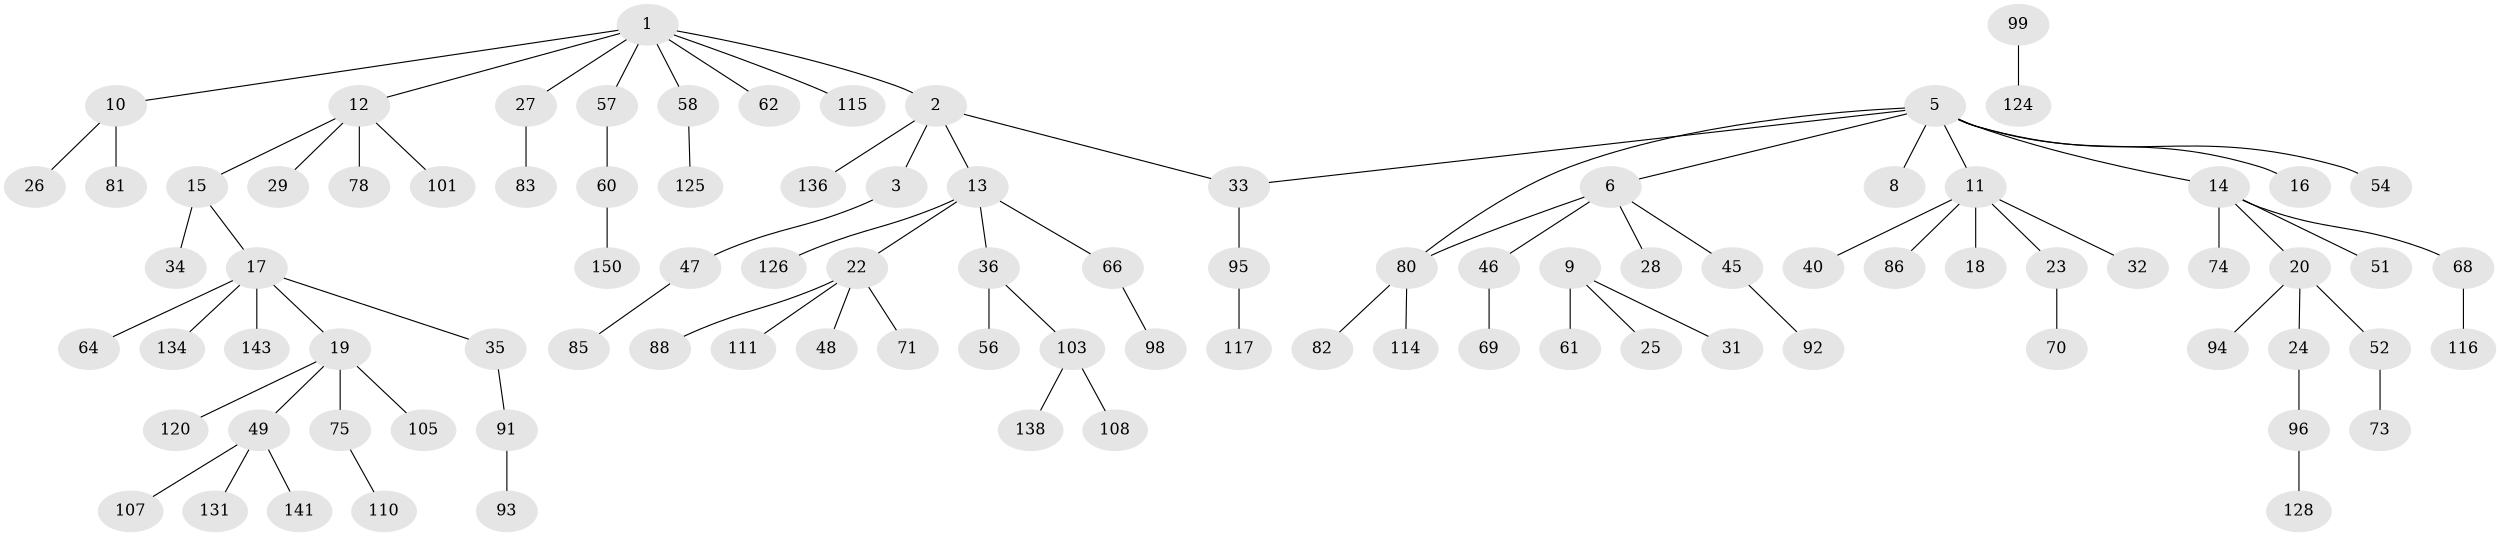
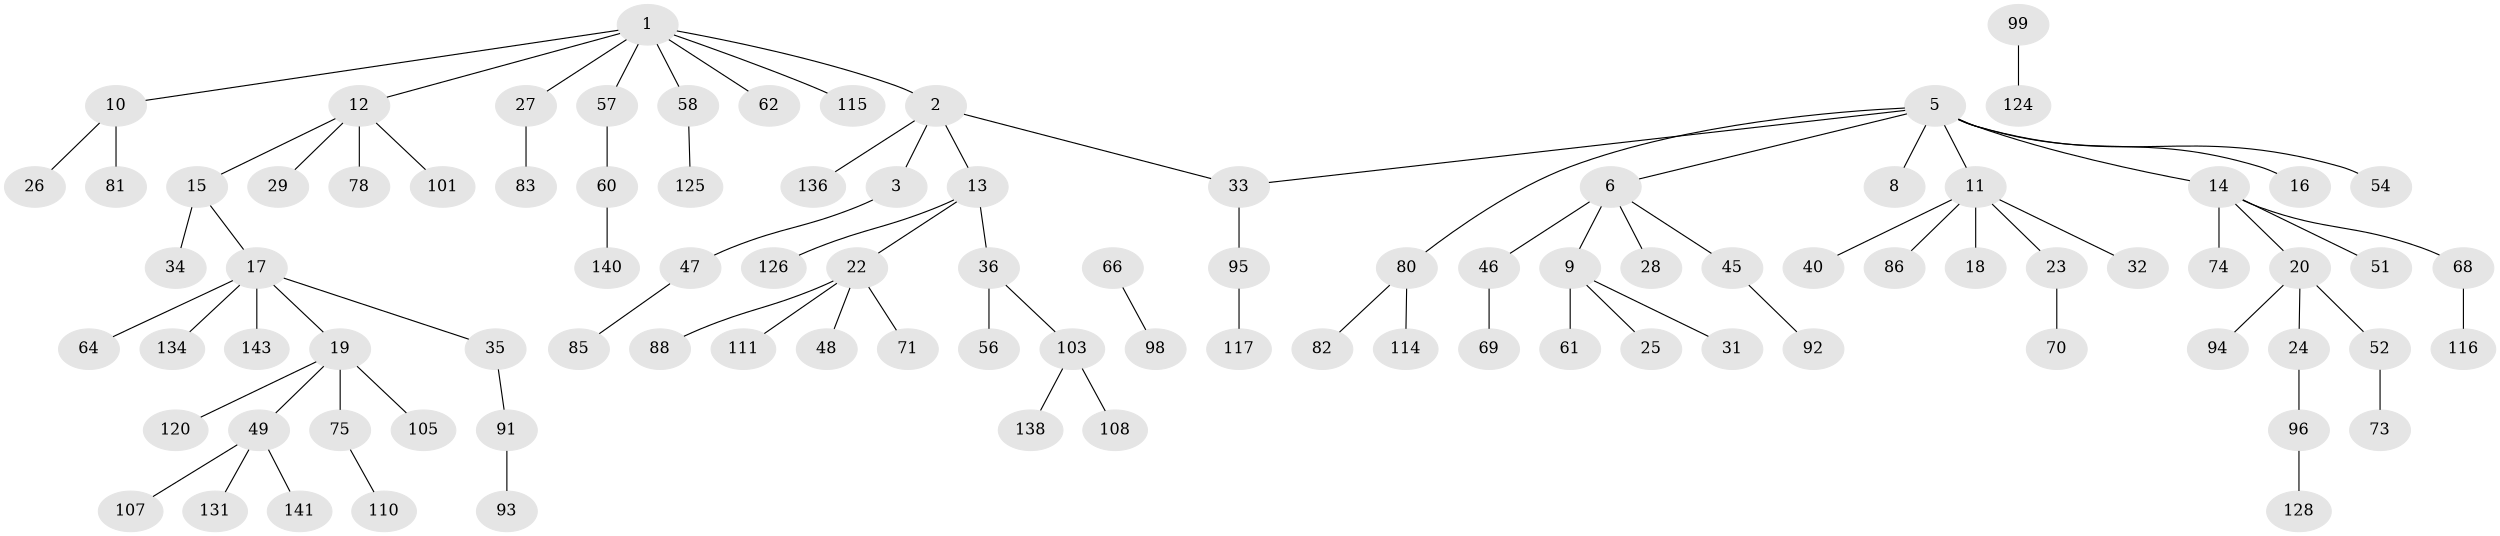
edge "6" -- "80": now "6" -- "9"
edge "13" -- "66": removed
node "150": label "150" -> "140"
